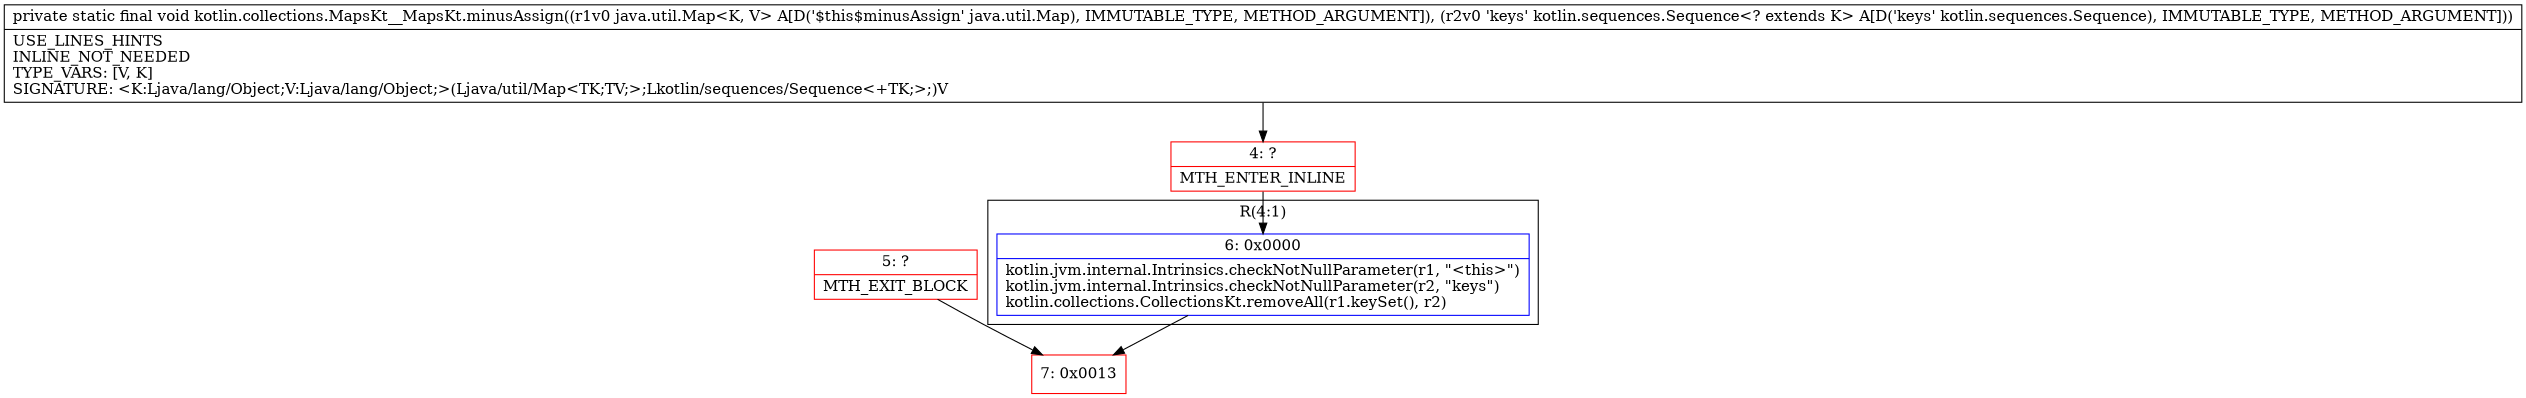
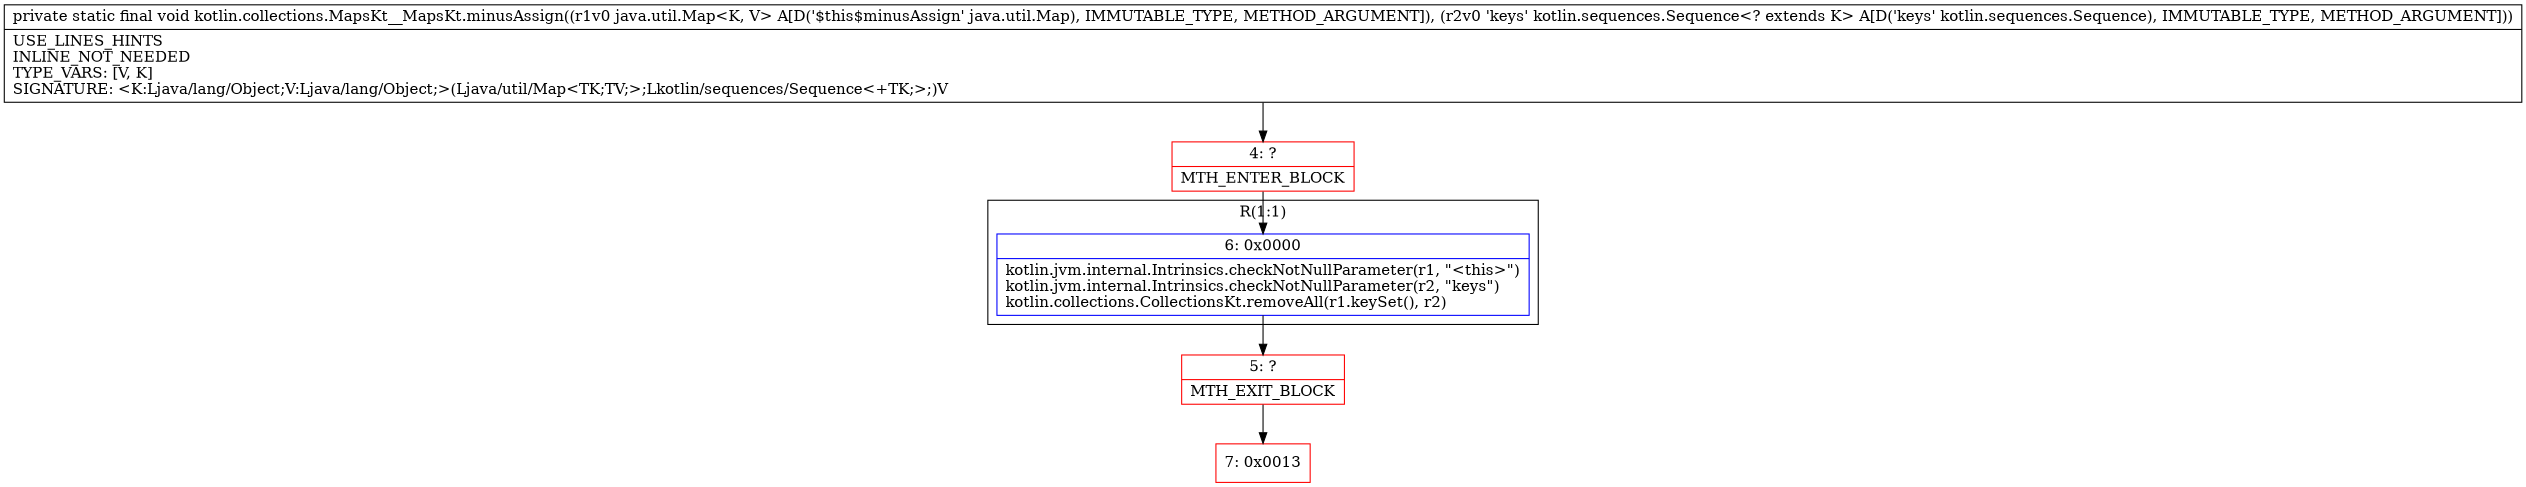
node "4: ?": text "MTH_ENTER_INLINE" -> "MTH_ENTER_BLOCK"
cluster "R(4:1)": label "R(4:1)" -> "R(1:1)"
edge "6: 0x0000" -> "7: 0x0013": now "6: 0x0000" -> "5: ?"
